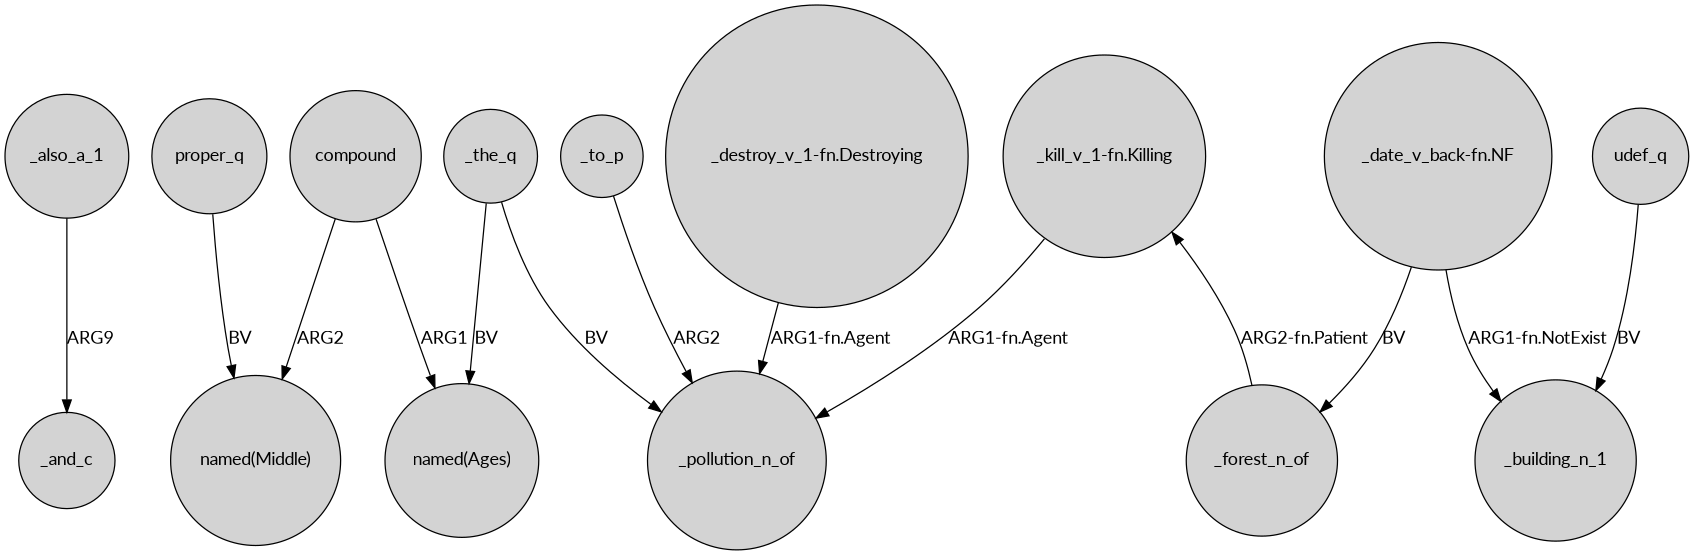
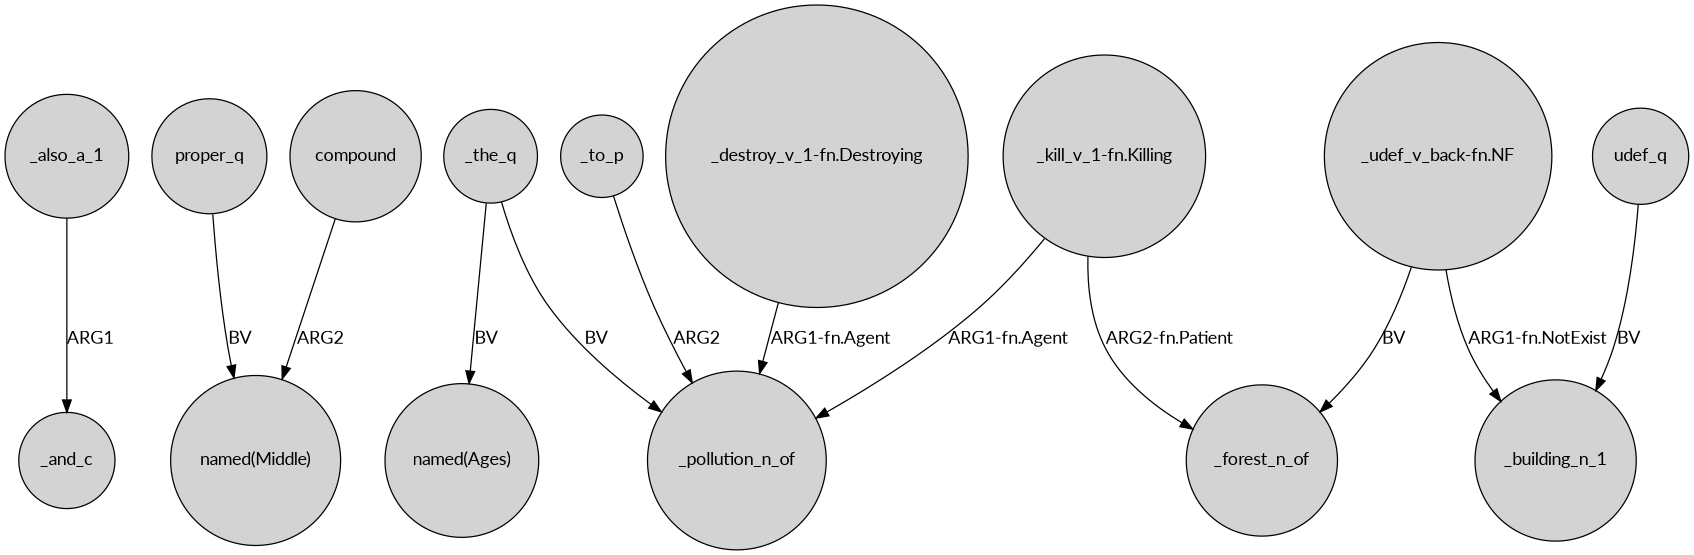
node "_date_v_back-fn.NF": label "_date_v_back-fn.NF" -> "_udef_v_back-fn.NF"
edge "compound" -> "named(Ages)": removed, label "ARG1"
edge "_forest_n_of" -> "_kill_v_1-fn.Killing": reversed
edge "_also_a_1" -> "_and_c": label "ARG9" -> "ARG1"
